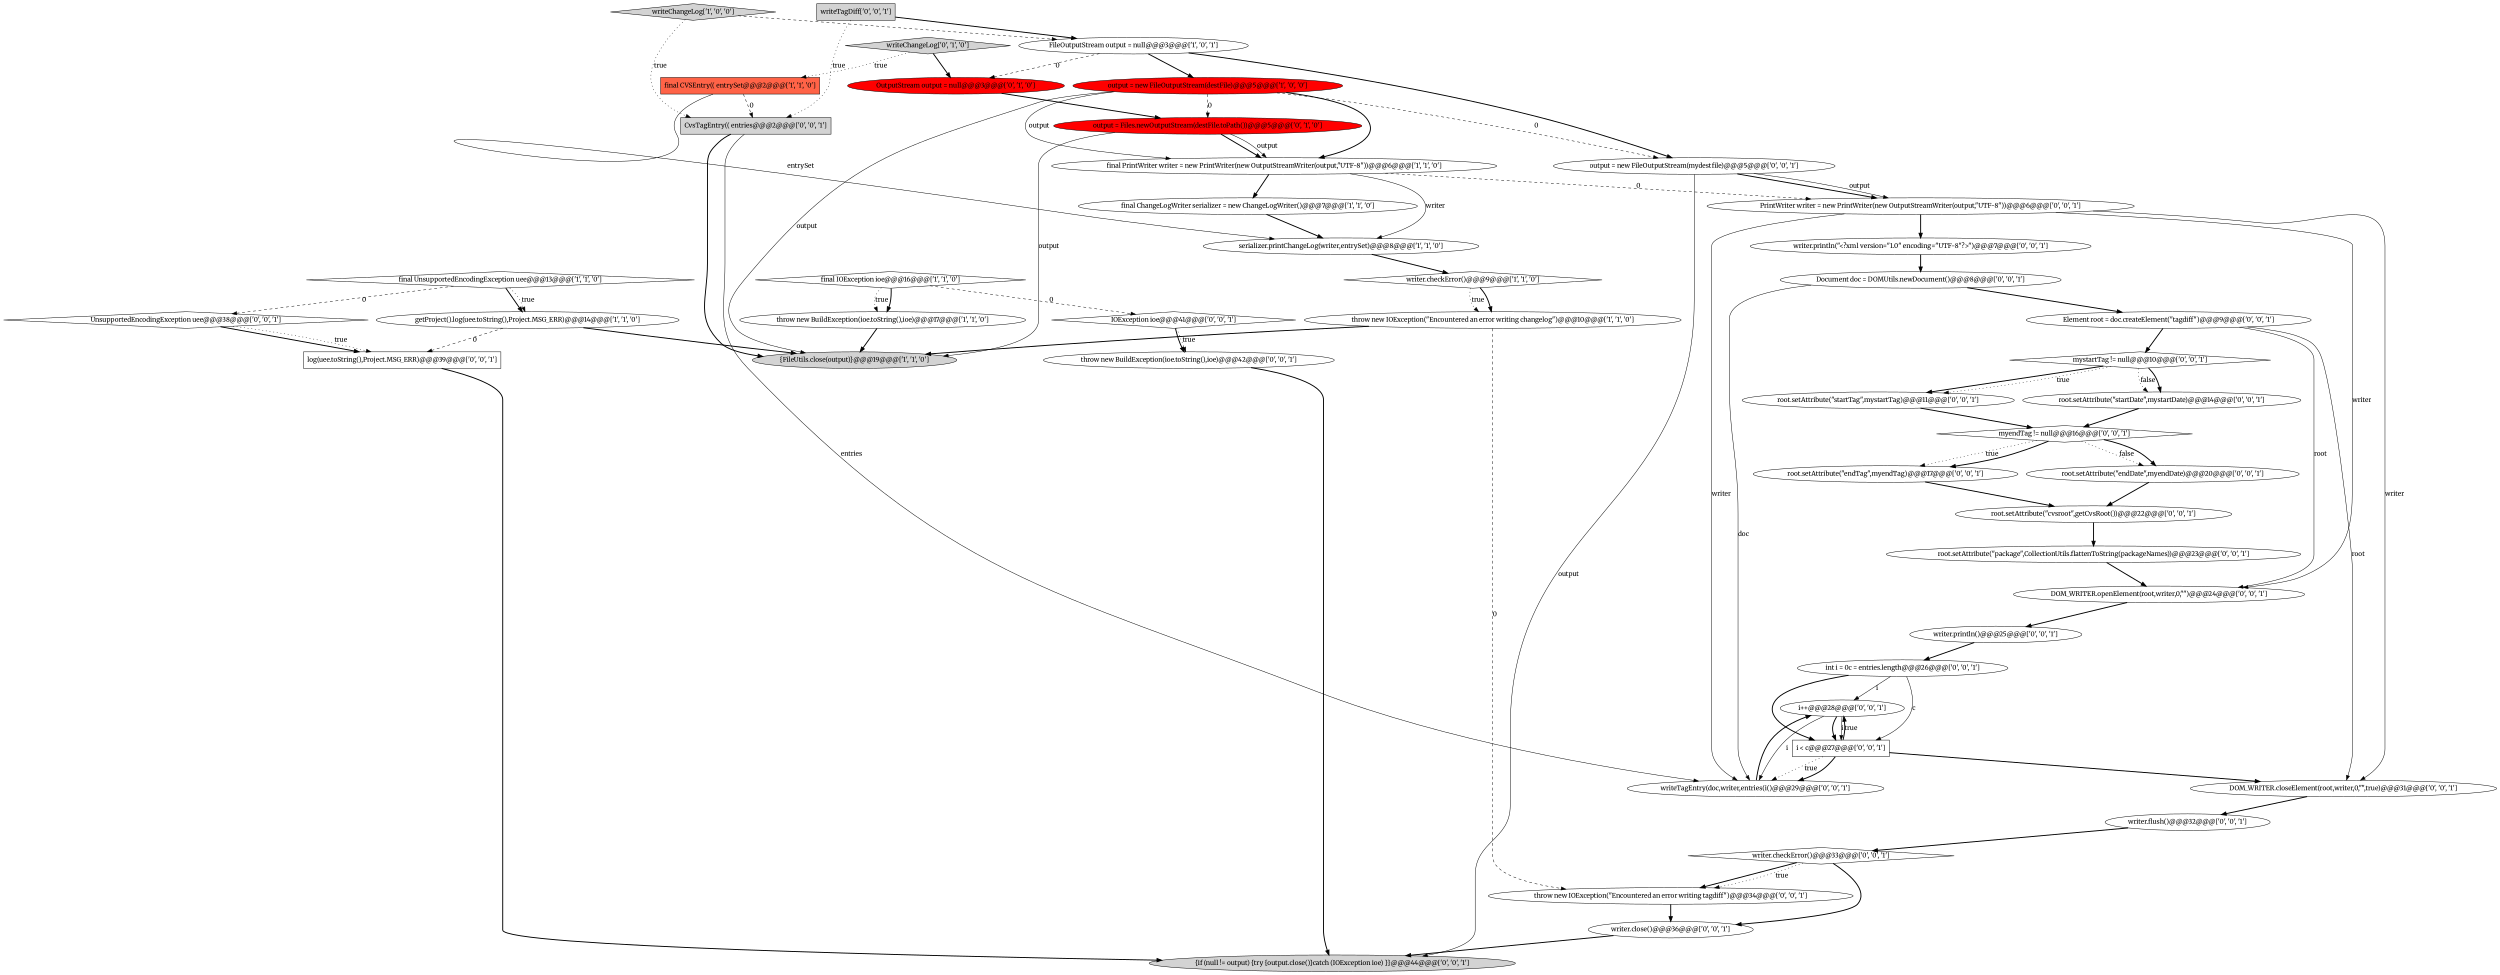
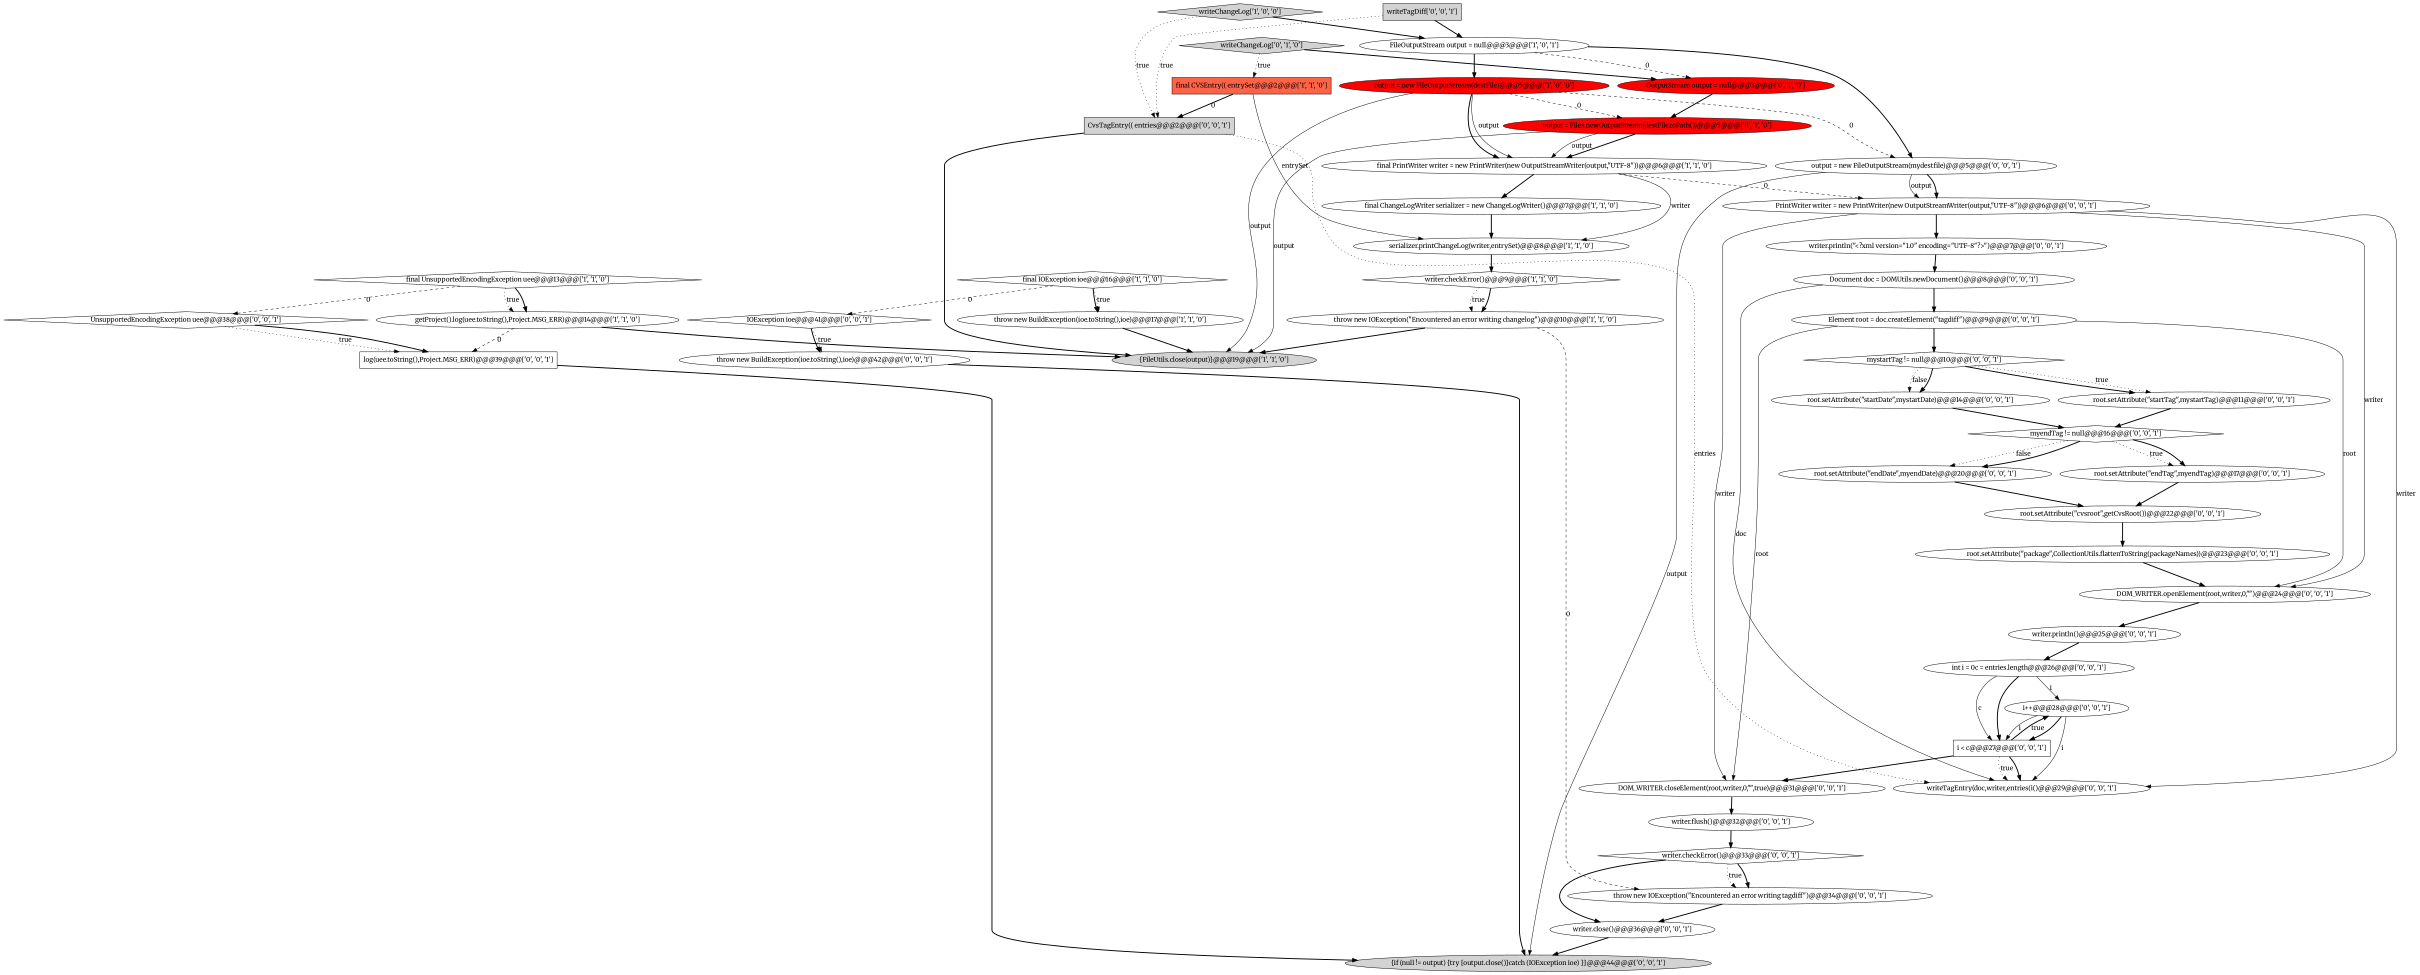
edge "writeChangeLog['1', '0', '0']" -> "FileOutputStream output = null@@@3@@@['1', '0', '1']": style dashed -> bold
edge "final CVSEntry(( entrySet@@@2@@@['1', '1', '0']" -> "CvsTagEntry(( entries@@@2@@@['0', '0', '1']": style dashed -> bold
edge "CvsTagEntry(( entries@@@2@@@['0', '0', '1']" -> "writeTagEntry(doc,writer,entries(i()@@@29@@@['0', '0', '1']": style solid -> dotted
edge "writeTagEntry(doc,writer,entries(i()@@@29@@@['0', '0', '1']" -> "i++@@@28@@@['0', '0', '1']": removed
